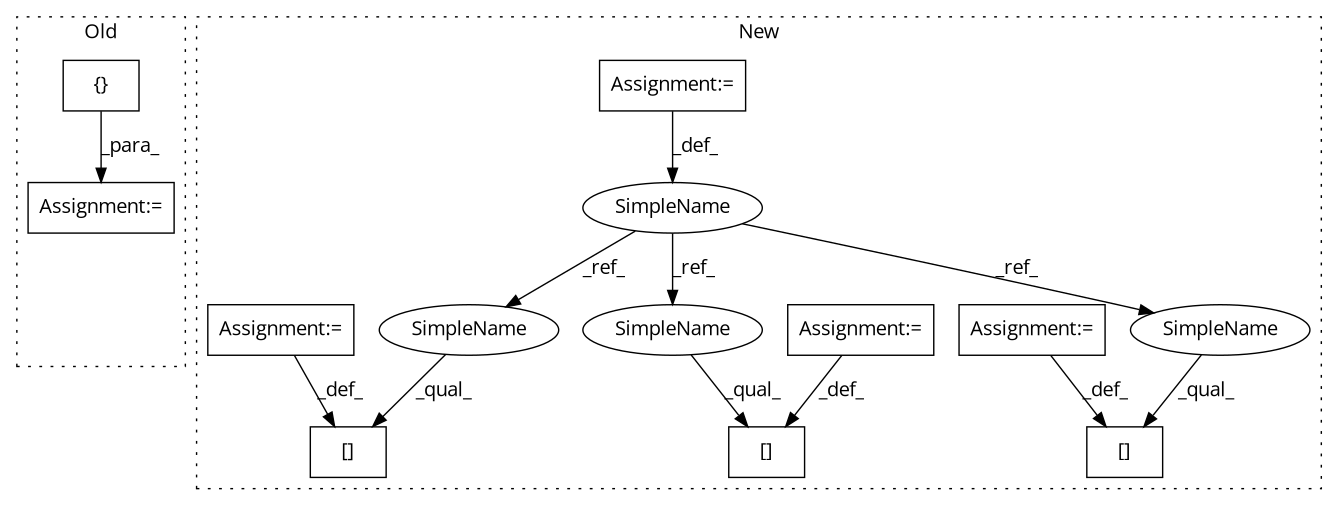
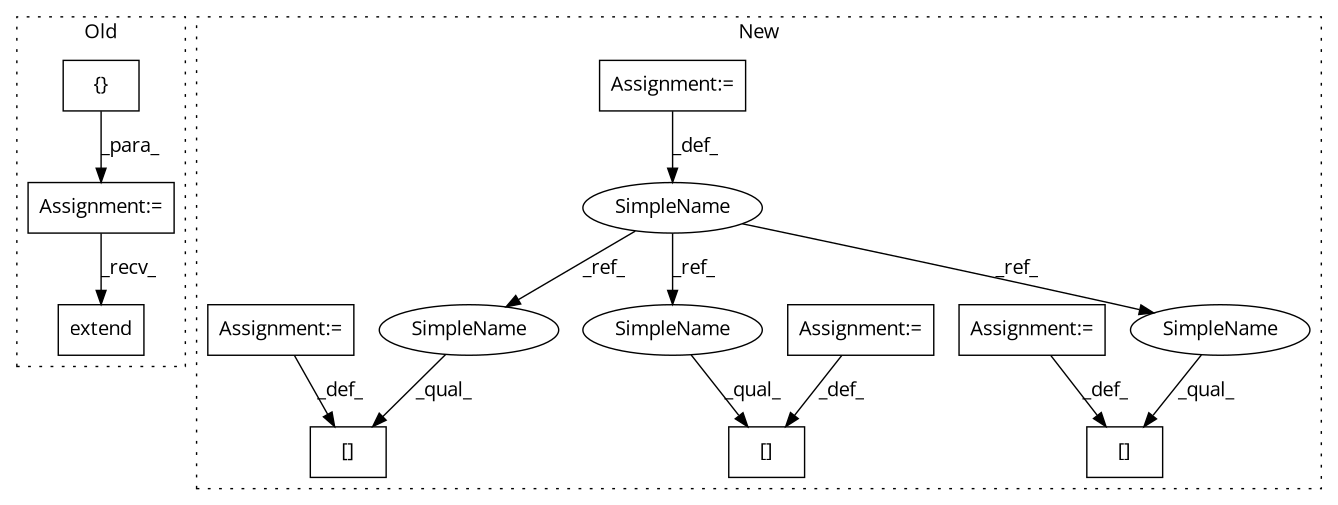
node "extend": added
